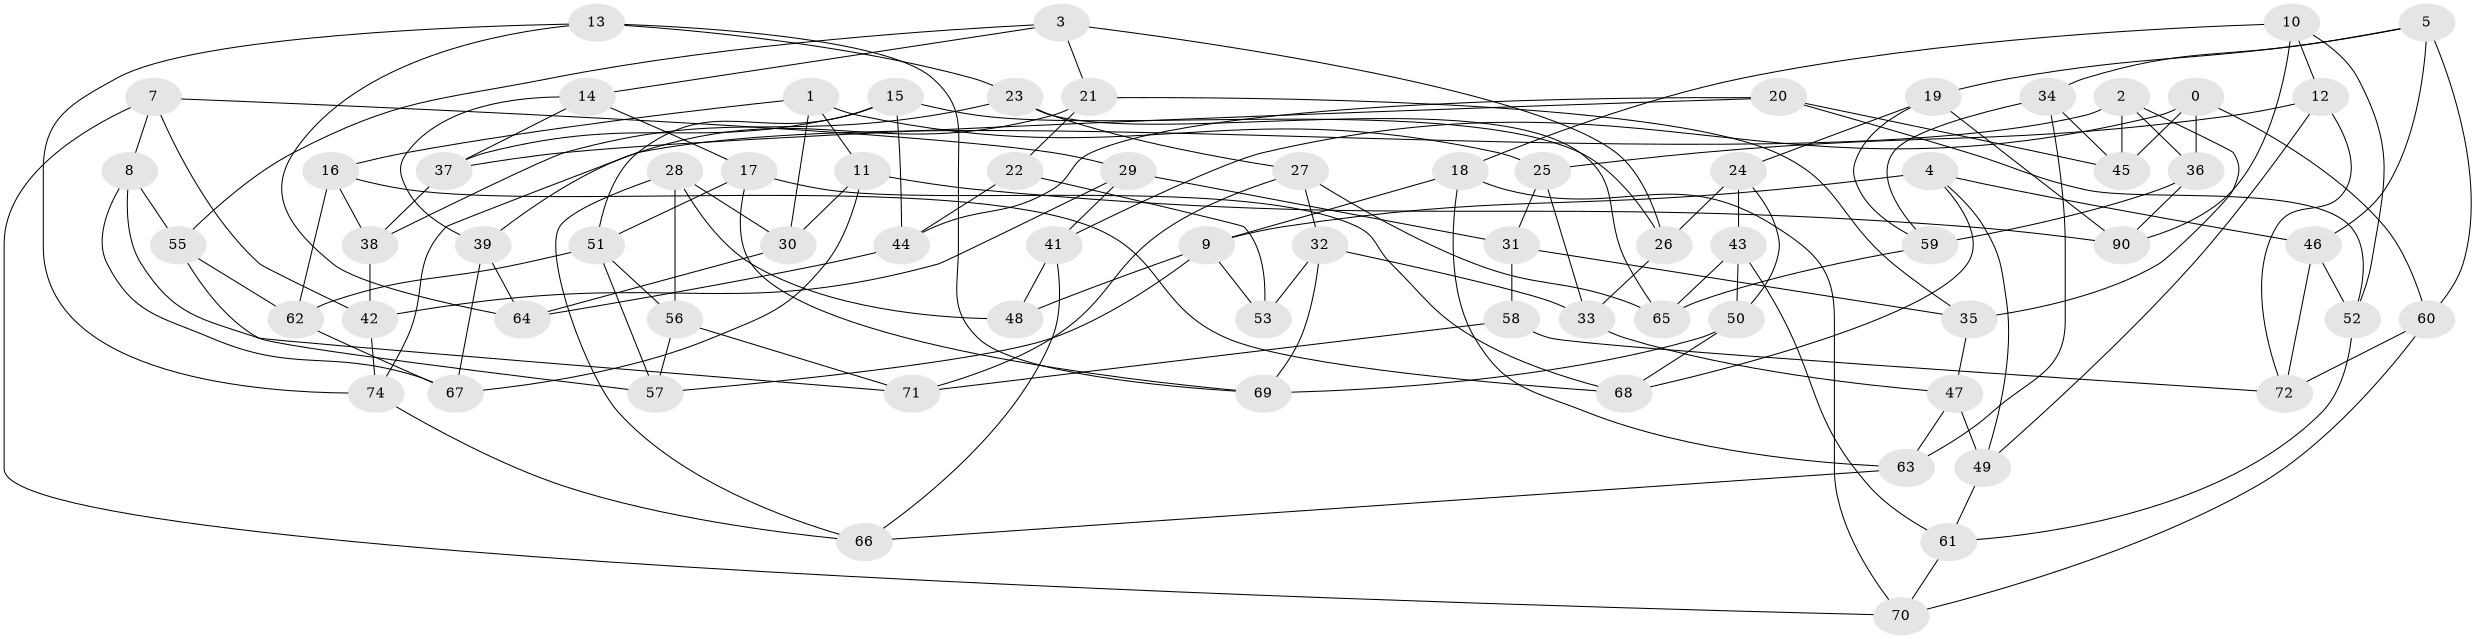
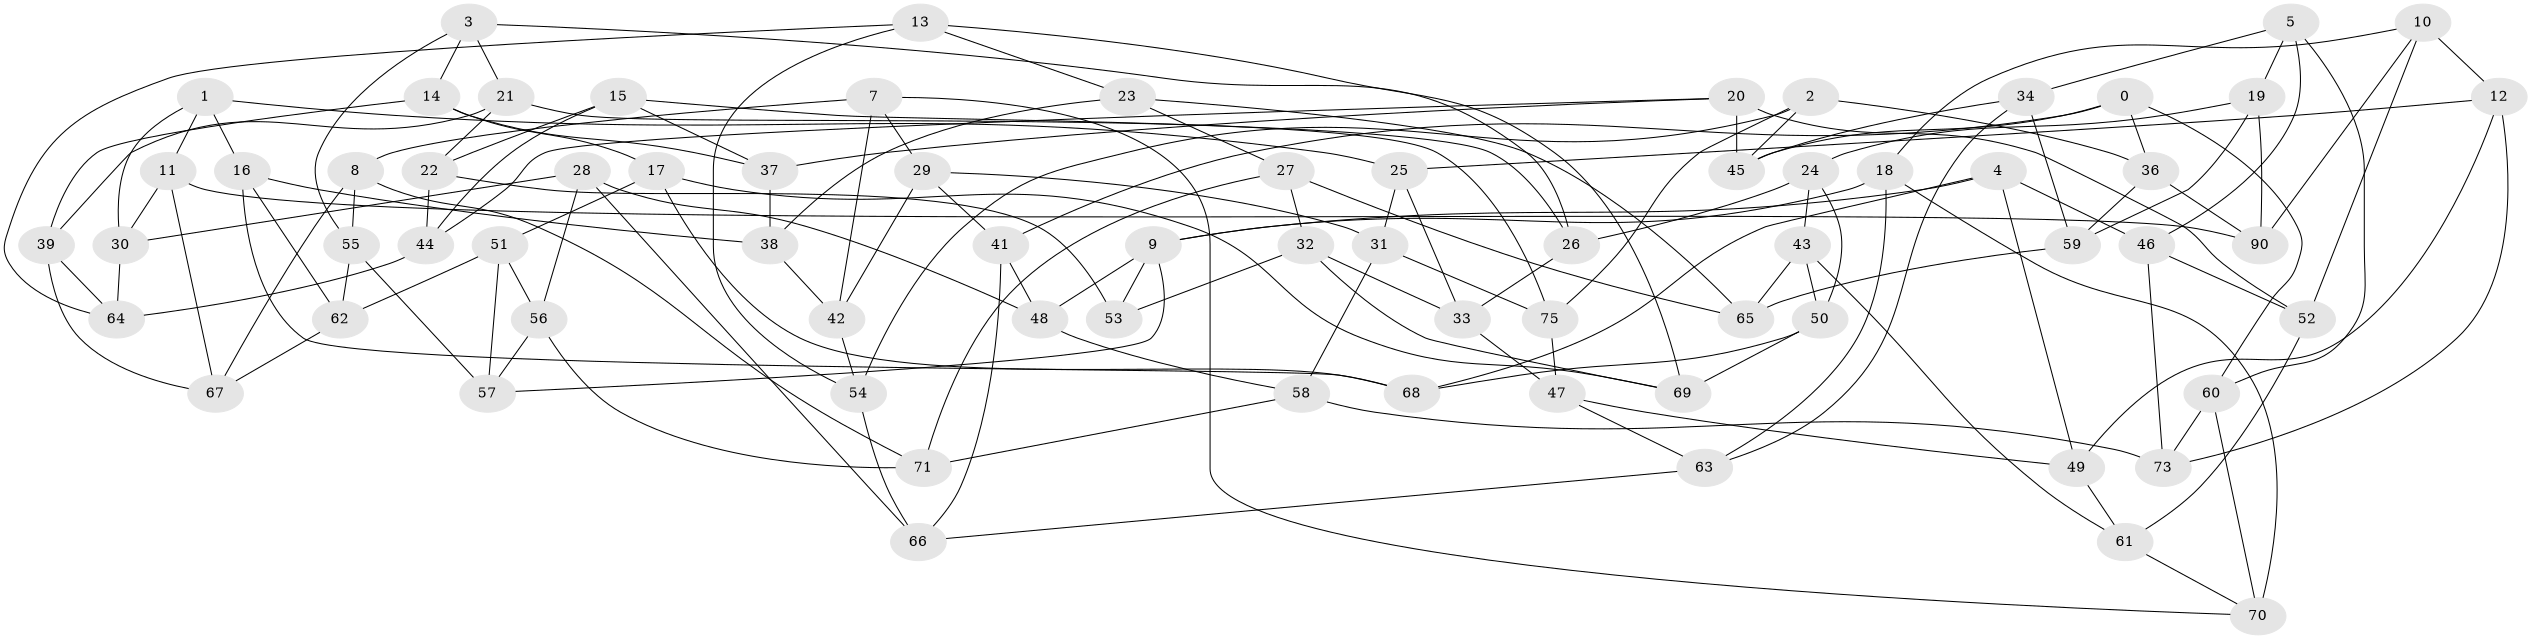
edge "15" -- "51": now "15" -- "22"
node "35": label "35" -> "75"
edge "48" -- "58": added
node "74": label "74" -> "54"
node "72": label "72" -> "73"
